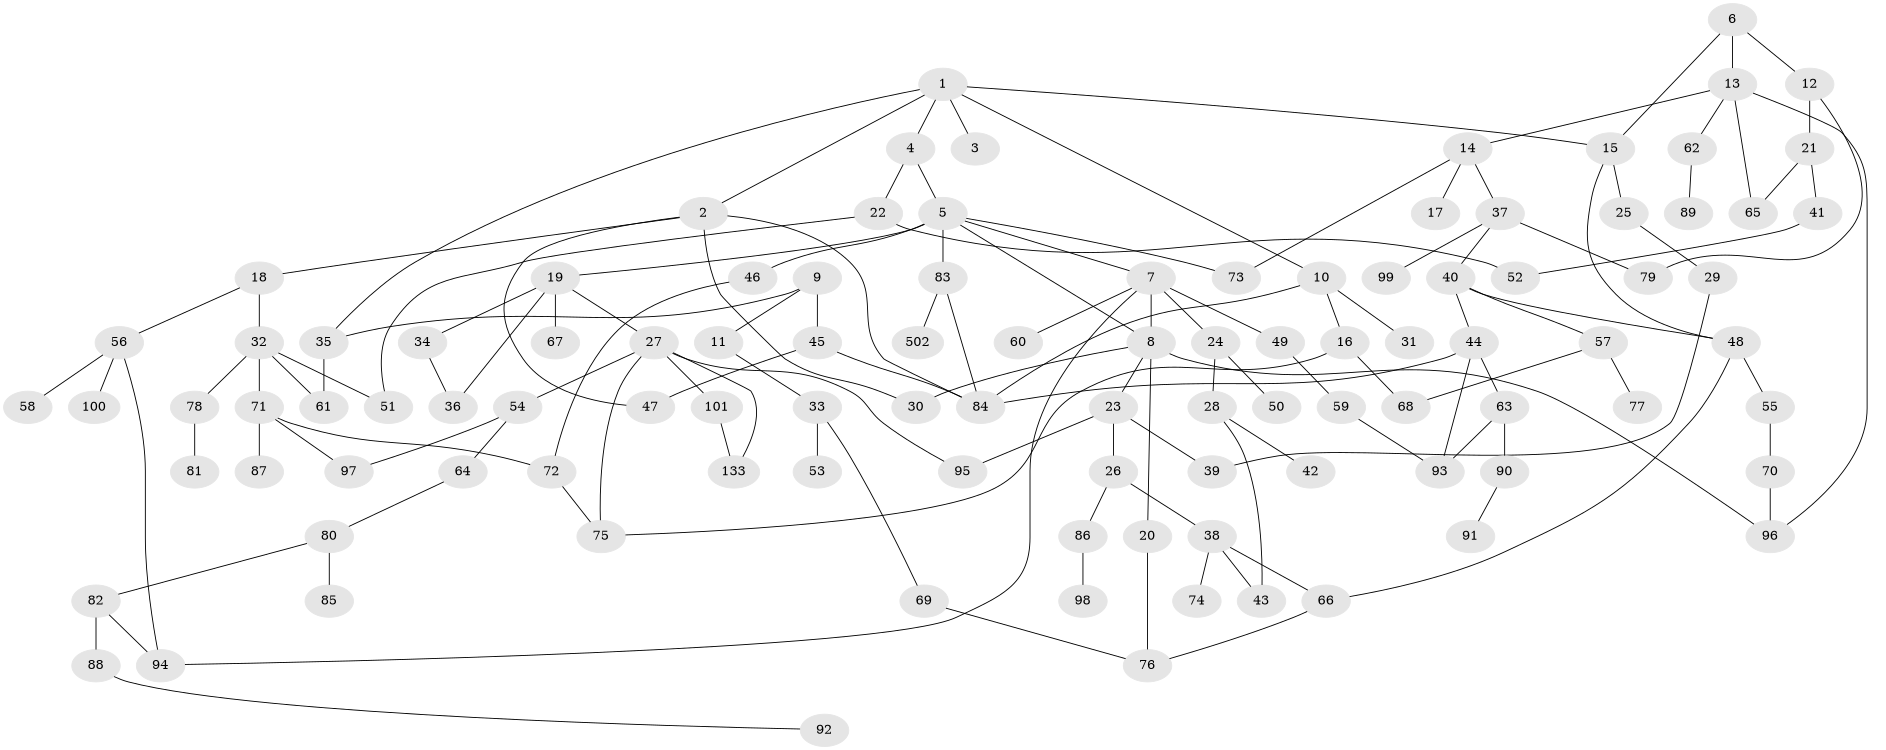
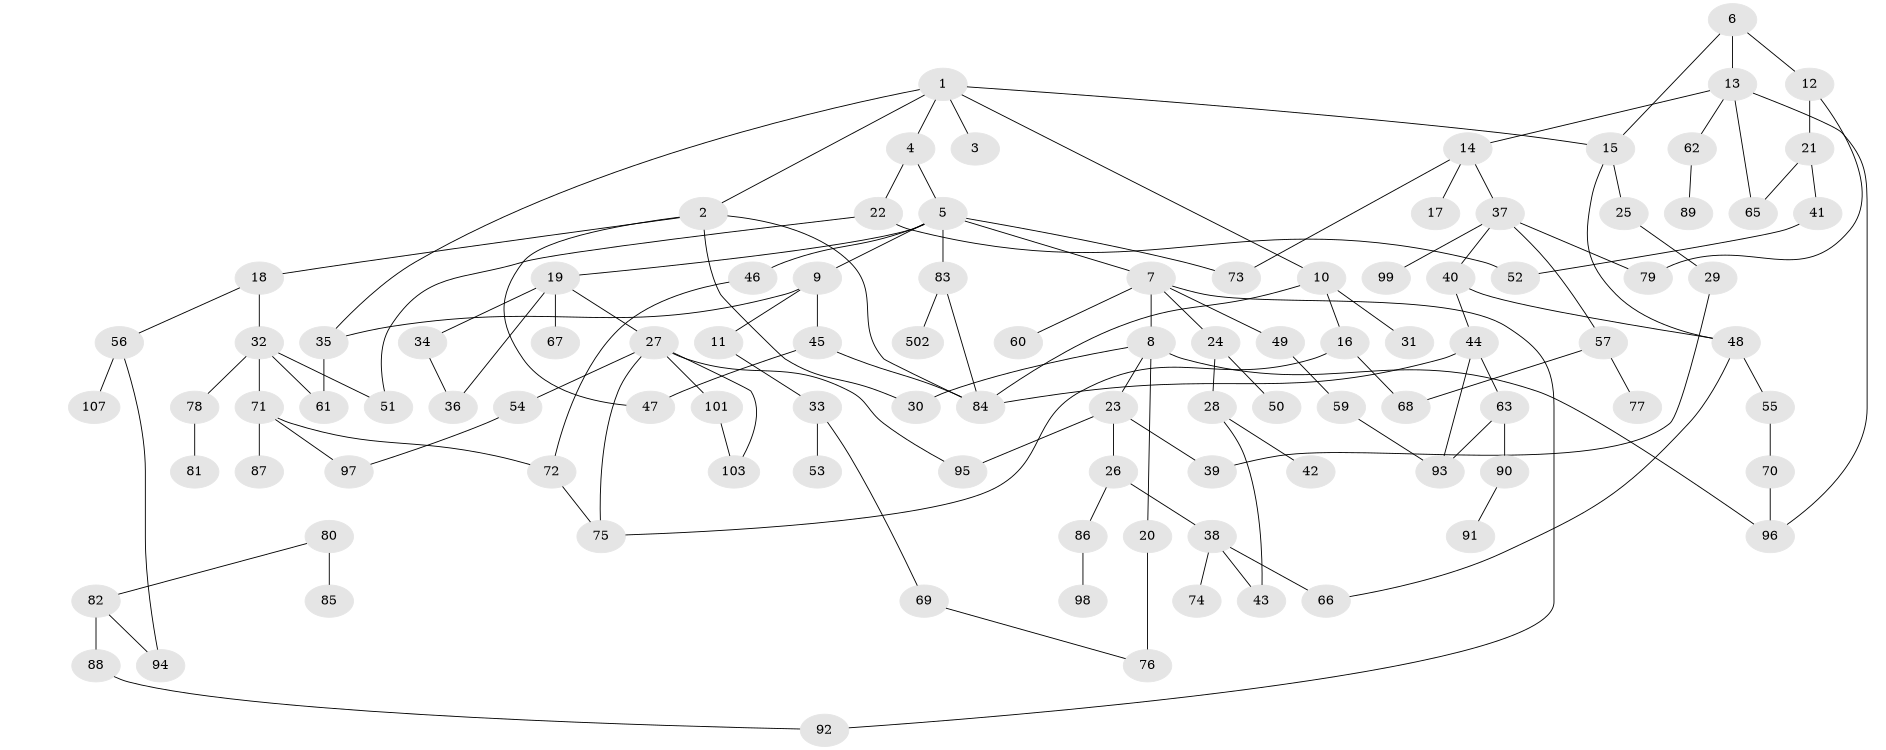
edge "5" -- "8": now "5" -- "9"
edge "40" -- "57": now "37" -- "57"
node "58": removed
node "100": label "100" -> "107"
node "64": removed
node "133": label "133" -> "103"
edge "66" -- "76": removed
edge "7" -- "94": now "7" -- "92"
